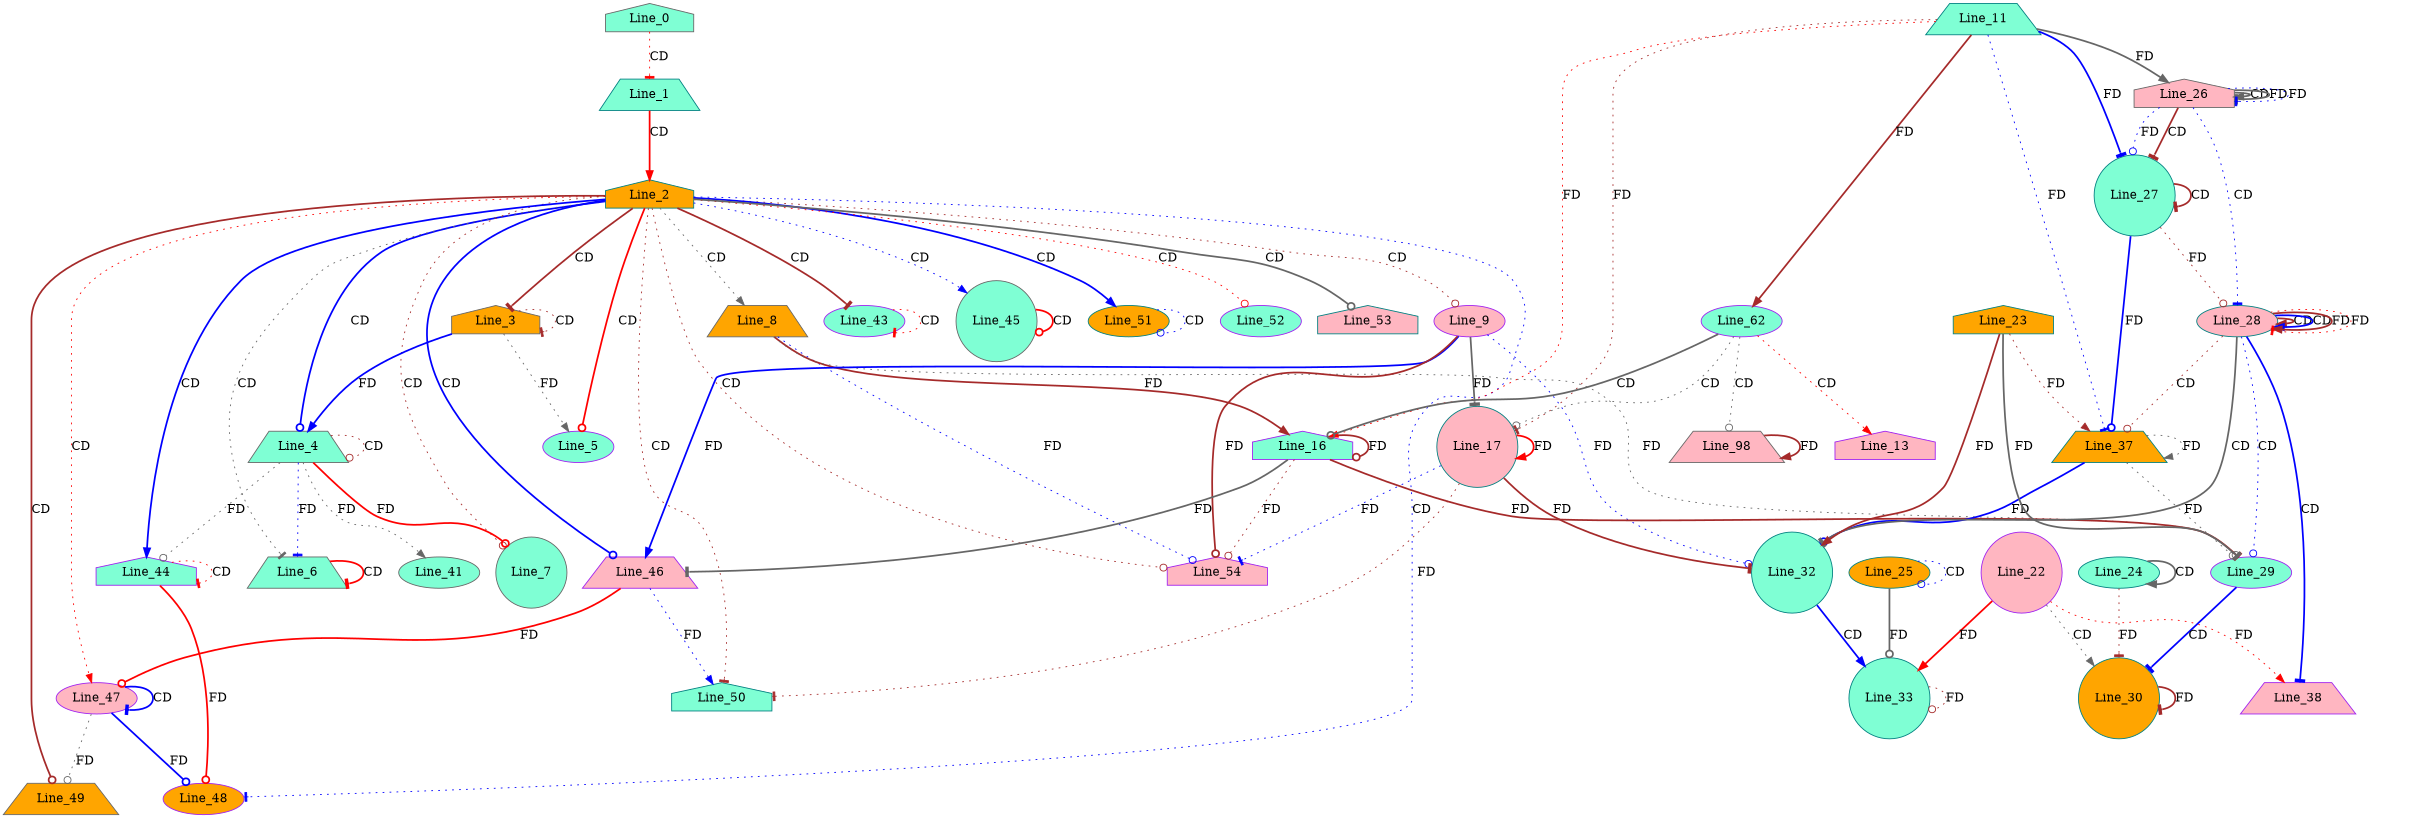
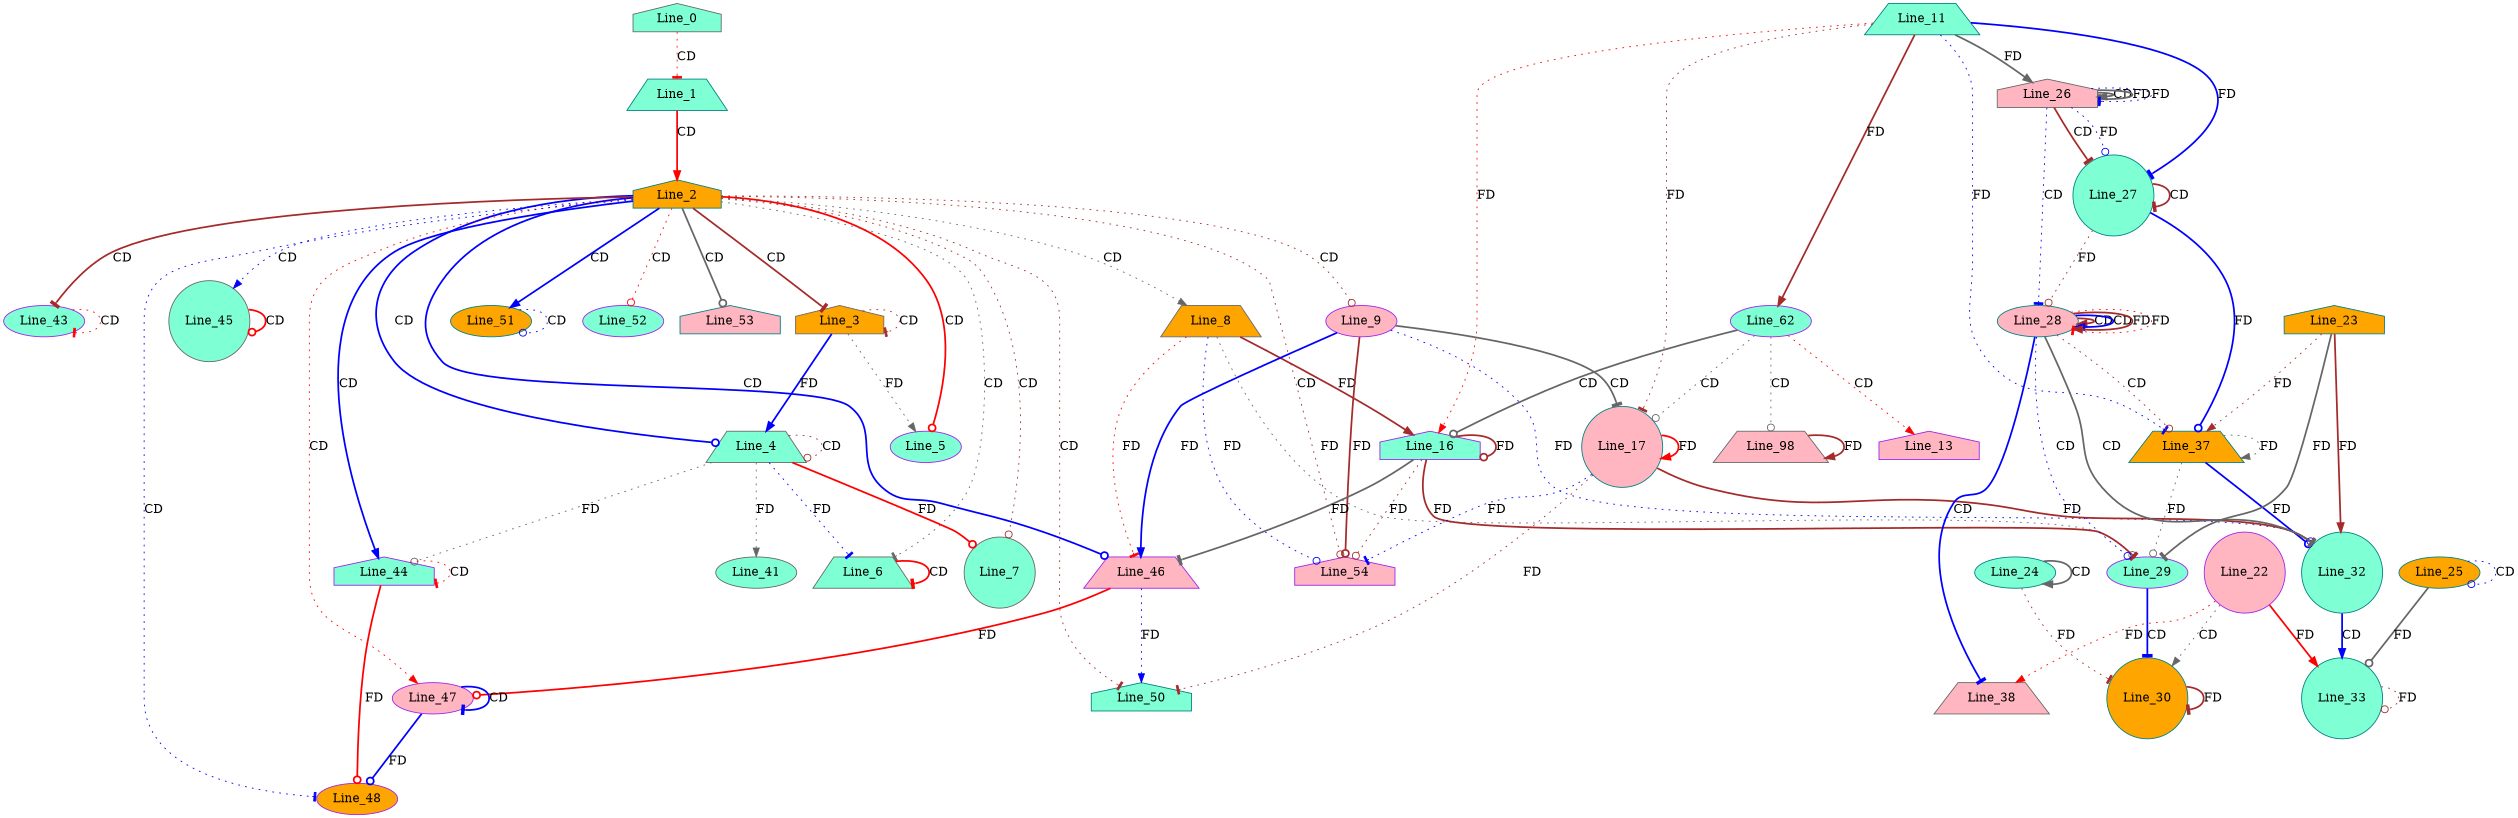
edge "Line_9" -> "Line_17": label "FD" -> "CD"
edge "Line_8" -> "Line_46": added, label "FD"
node "Line_38": color purple -> gray40
node "Line_49": removed
